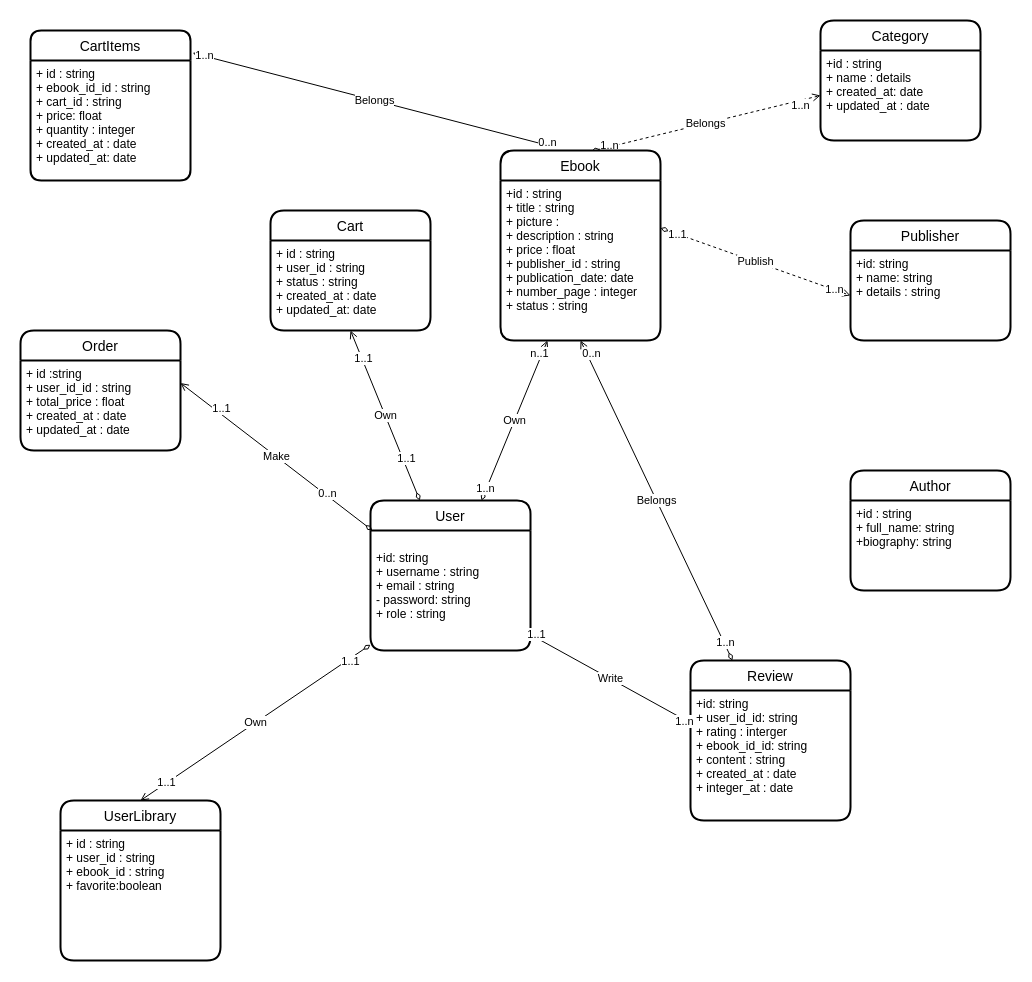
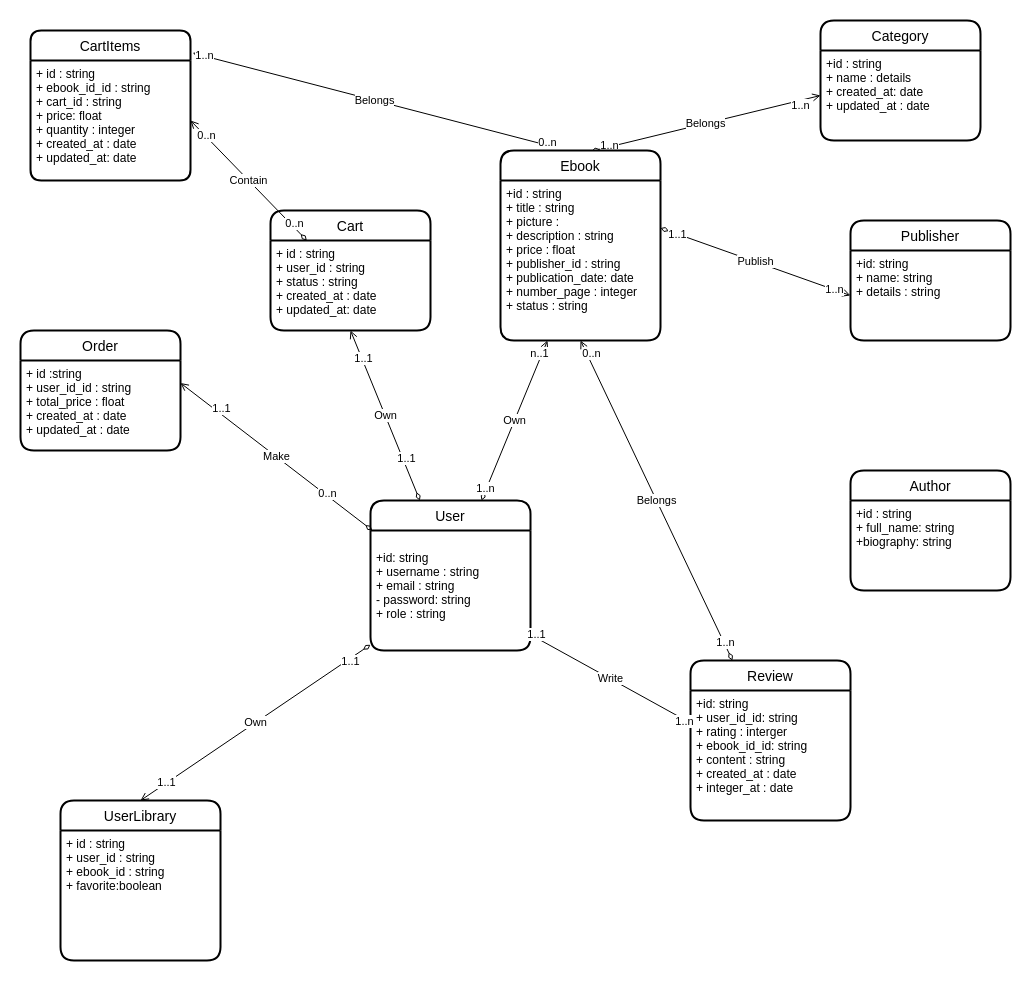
edge "+id : string + name : details + created_at: date + updated_at : date" -- "Ebook": style dashed -> solid
edge "+ id : string + ebook_id_id : string + cart_id : string + price: float + quantity : integer + created_at : date + updated_at: date" -- "+ id : string + user_id : string + status : string + created_at : date + updated_at: date": added, labels "0..n", "Contain", "0..n"
edge "+id : string + title : string + picture : + description : string + price : float + publisher_id : string + publication_date: date + number_page : integer + status : string" -- "+id: string + name: string + details : string": style dashed -> solid
